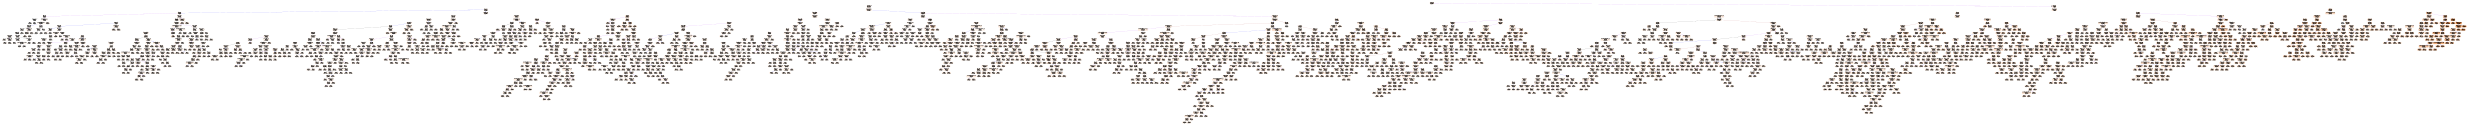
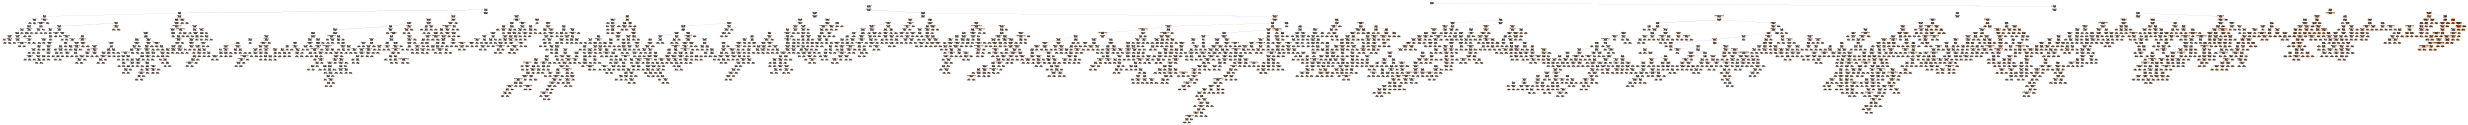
node "mae = 0.0 samples = 1 value = 4223.1": removed
